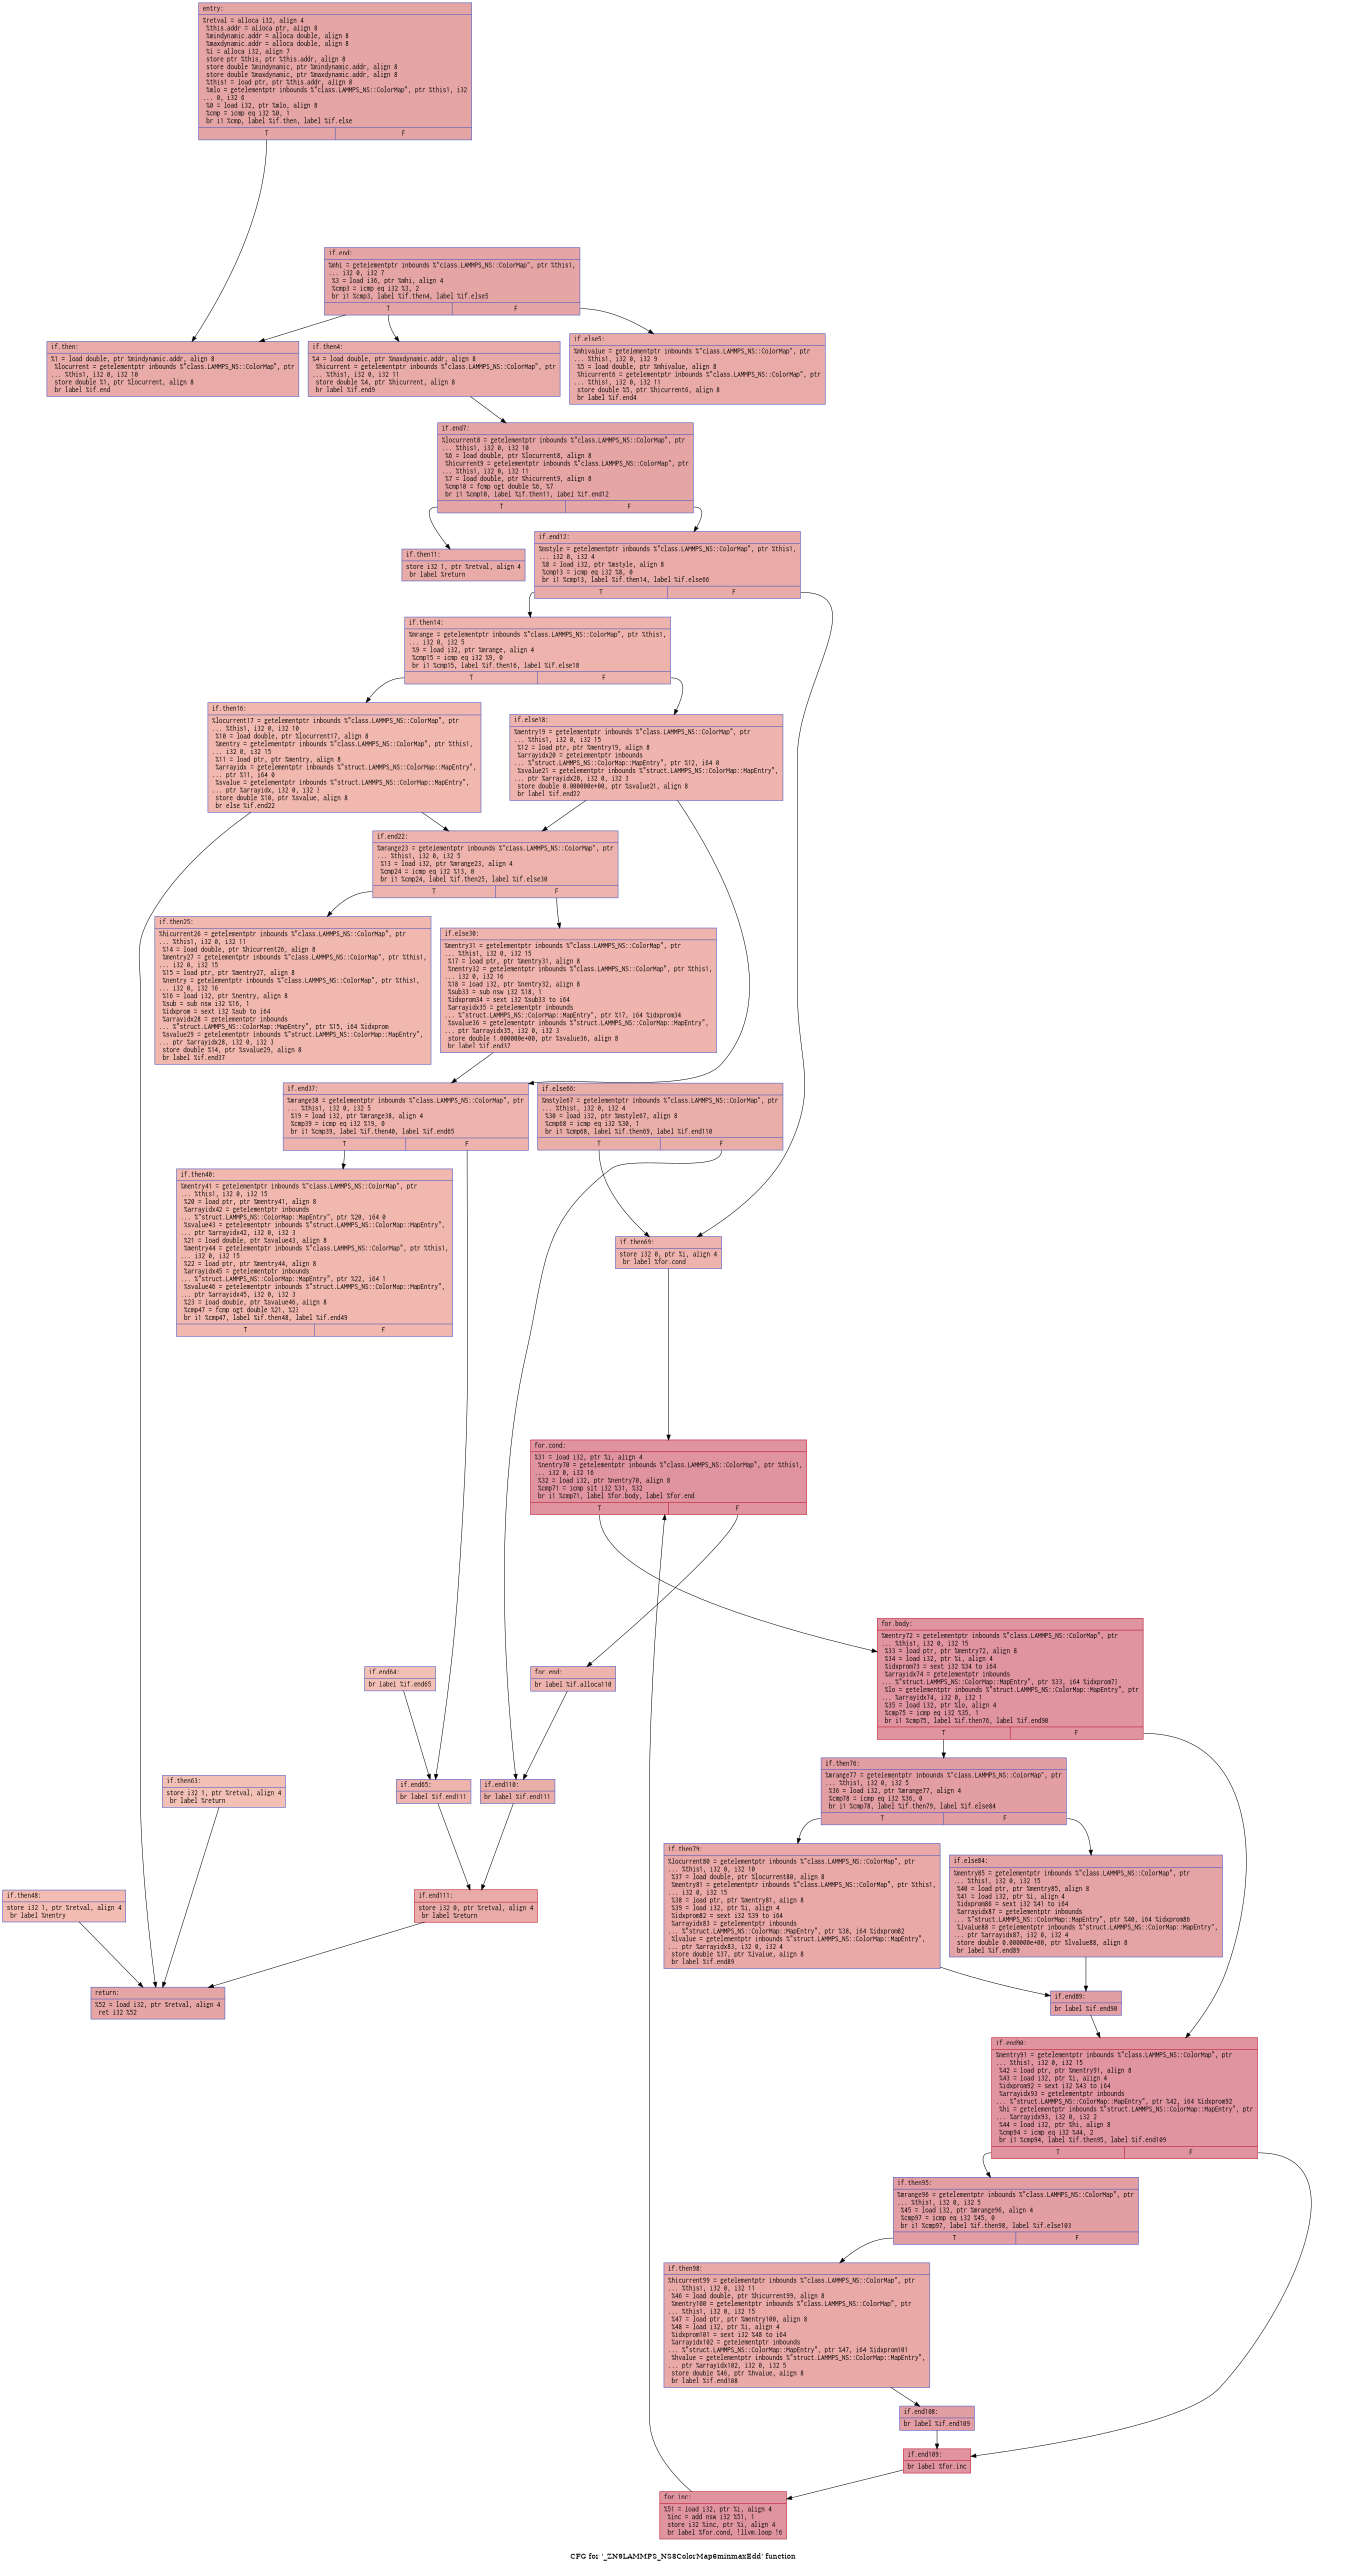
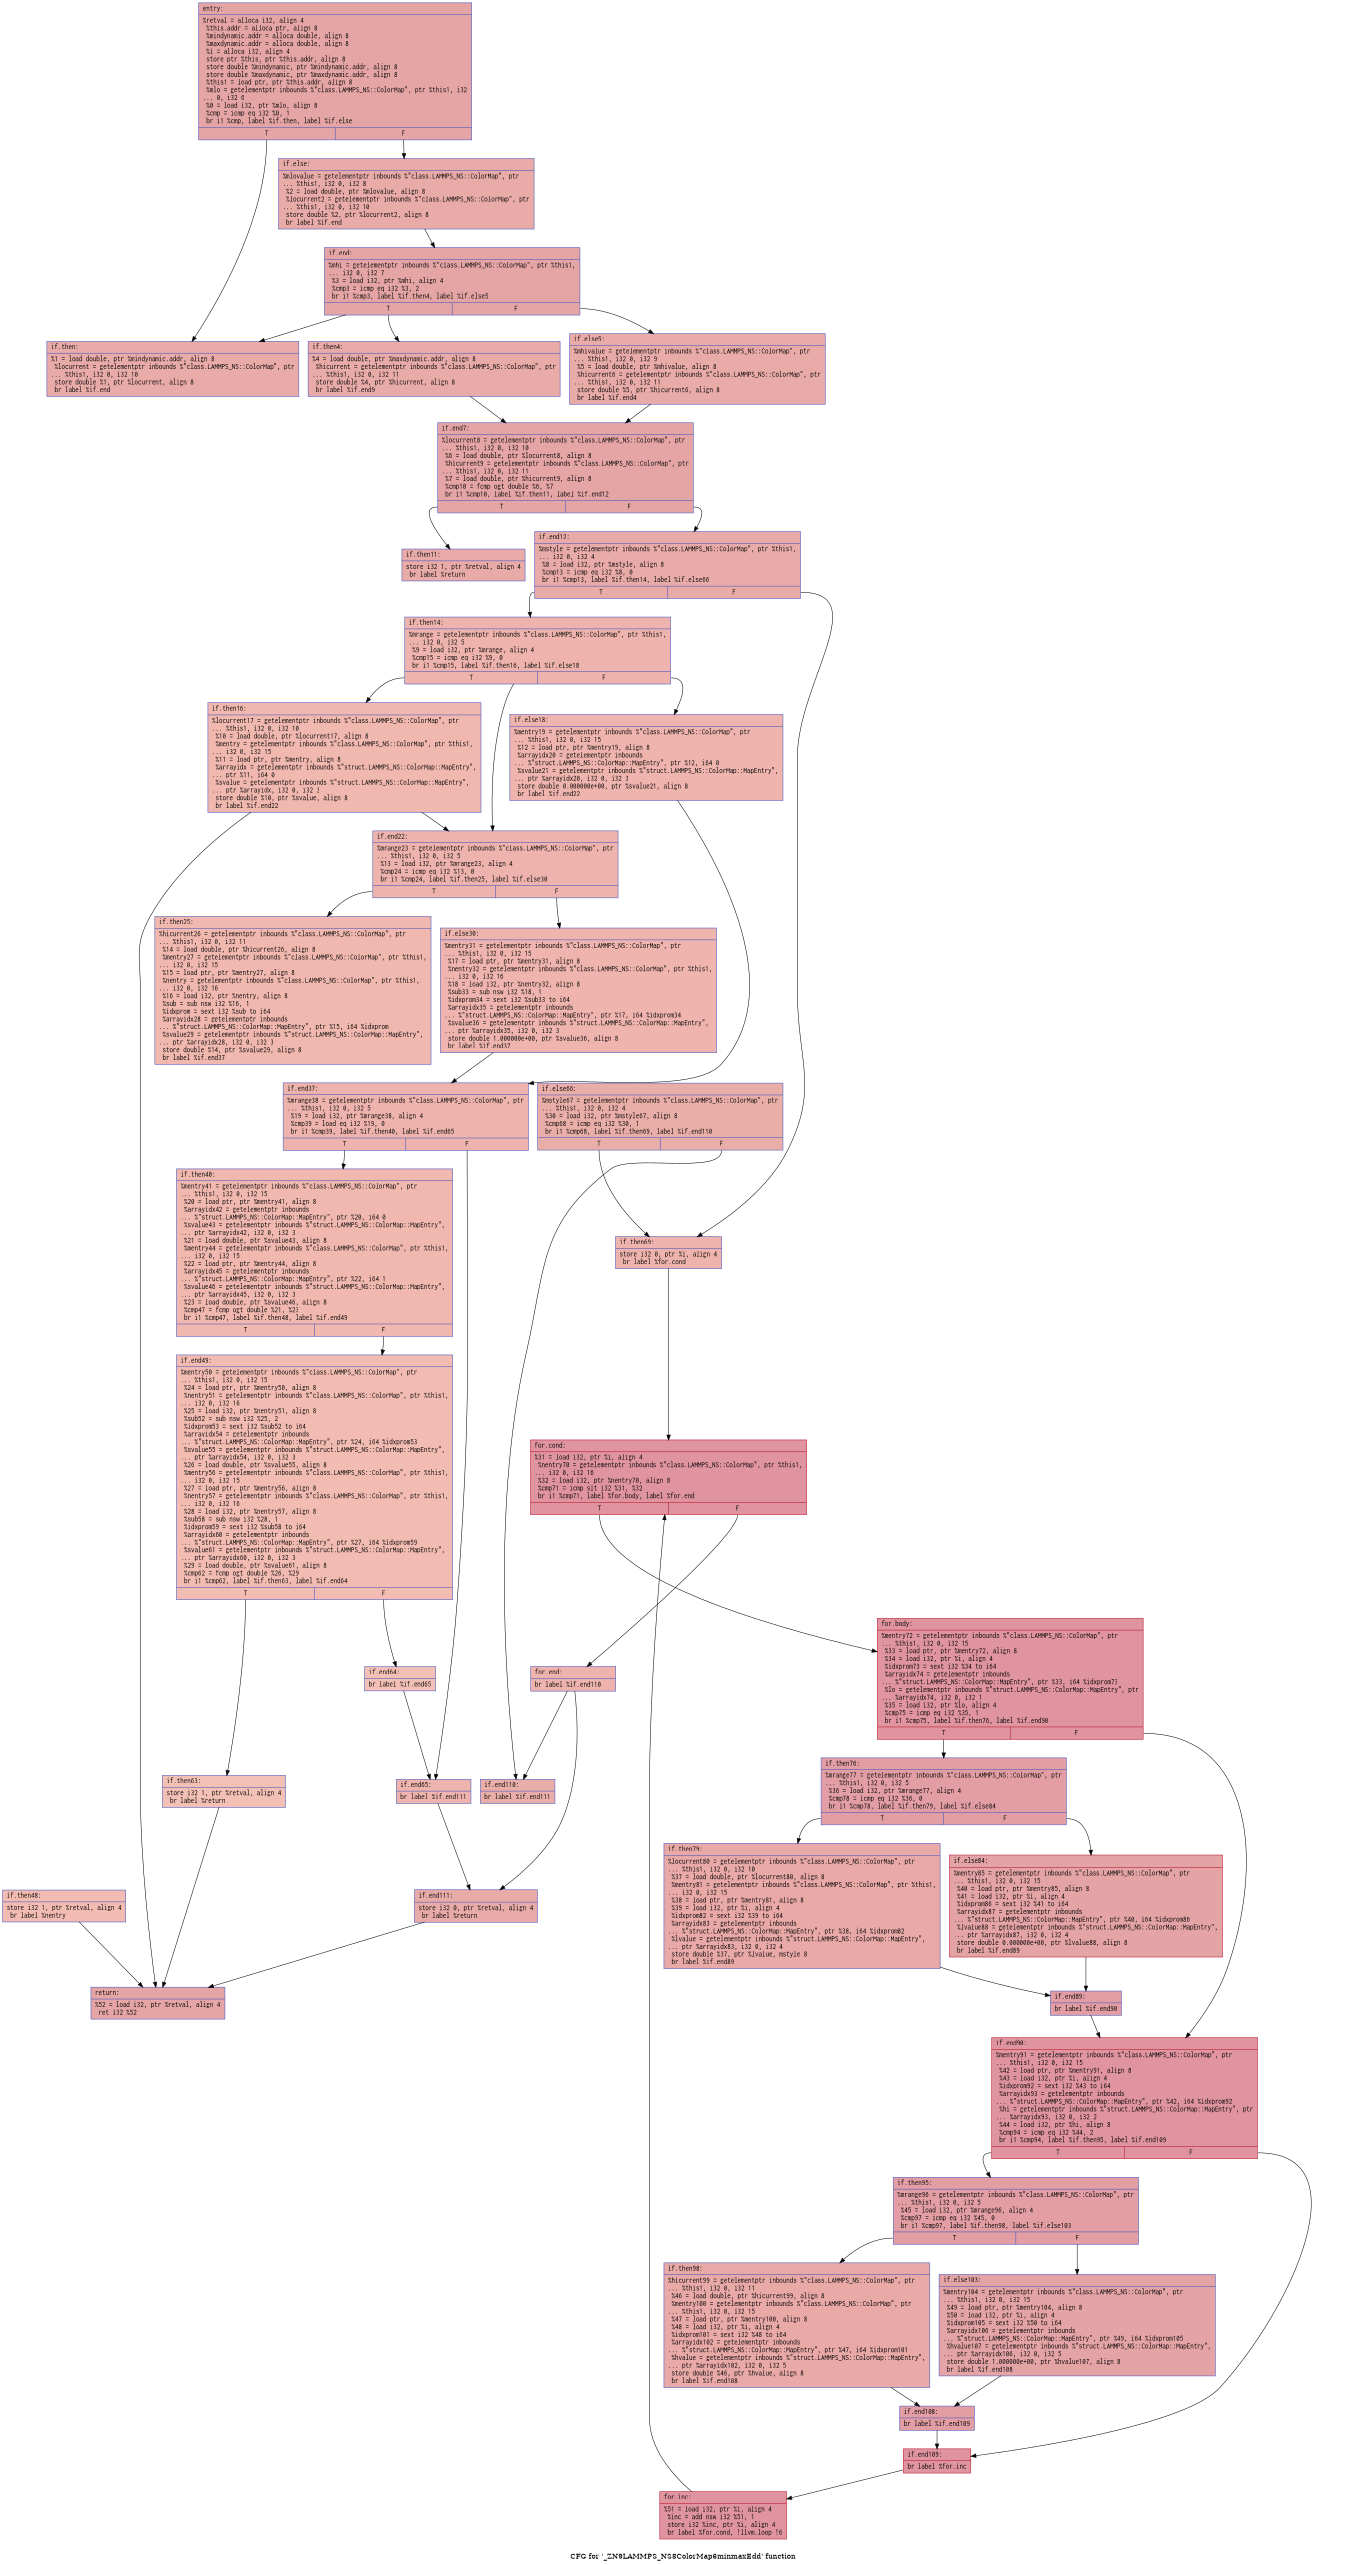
node "entry:": text "%i = alloca i32, align 7" -> "%i = alloca i32, align 4"
node "if.else:": added
node "if.end:": text "%3 = load i36, ptr %mhi, align 4" -> "%3 = load i32, ptr %mhi, align 4"
edge "if.else5:" -> "if.end7:": added
node "if.then16:": text "br else %if.end22" -> "br label %if.end22"
edge "if.else18:" -> "if.end22:": now "if.then14:" -> "if.end22:"
node "if.end37:": text "%cmp39 = icmp eq i32 %19, 0" -> "%cmp39 = load eq i32 %19, 0"
node "if.end49:": added
node "for.end:": text "br label %if.alloca110" -> "br label %if.end110"
edge "if.end110:" -> "if.end111:": now "for.end:" -> "if.end111:"
node "if.end111:": color #b70d28ff -> #3d50c3ff
node "if.else84:": color #3d50c3ff -> #b70d28ff
node "if.then79:": text "store double %37, ptr %lvalue, align 8" -> "store double %37, ptr %lvalue, mstyle 8"
node "if.else103:": added
